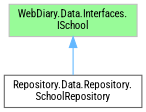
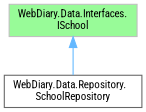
node "Repository.Data.Repository. SchoolRepository": label "Repository.Data.Repository. SchoolRepository" -> "WebDiary.Data.Repository. SchoolRepository"
